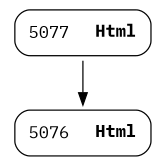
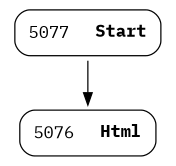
node "5077": text "Html" -> "Start"
